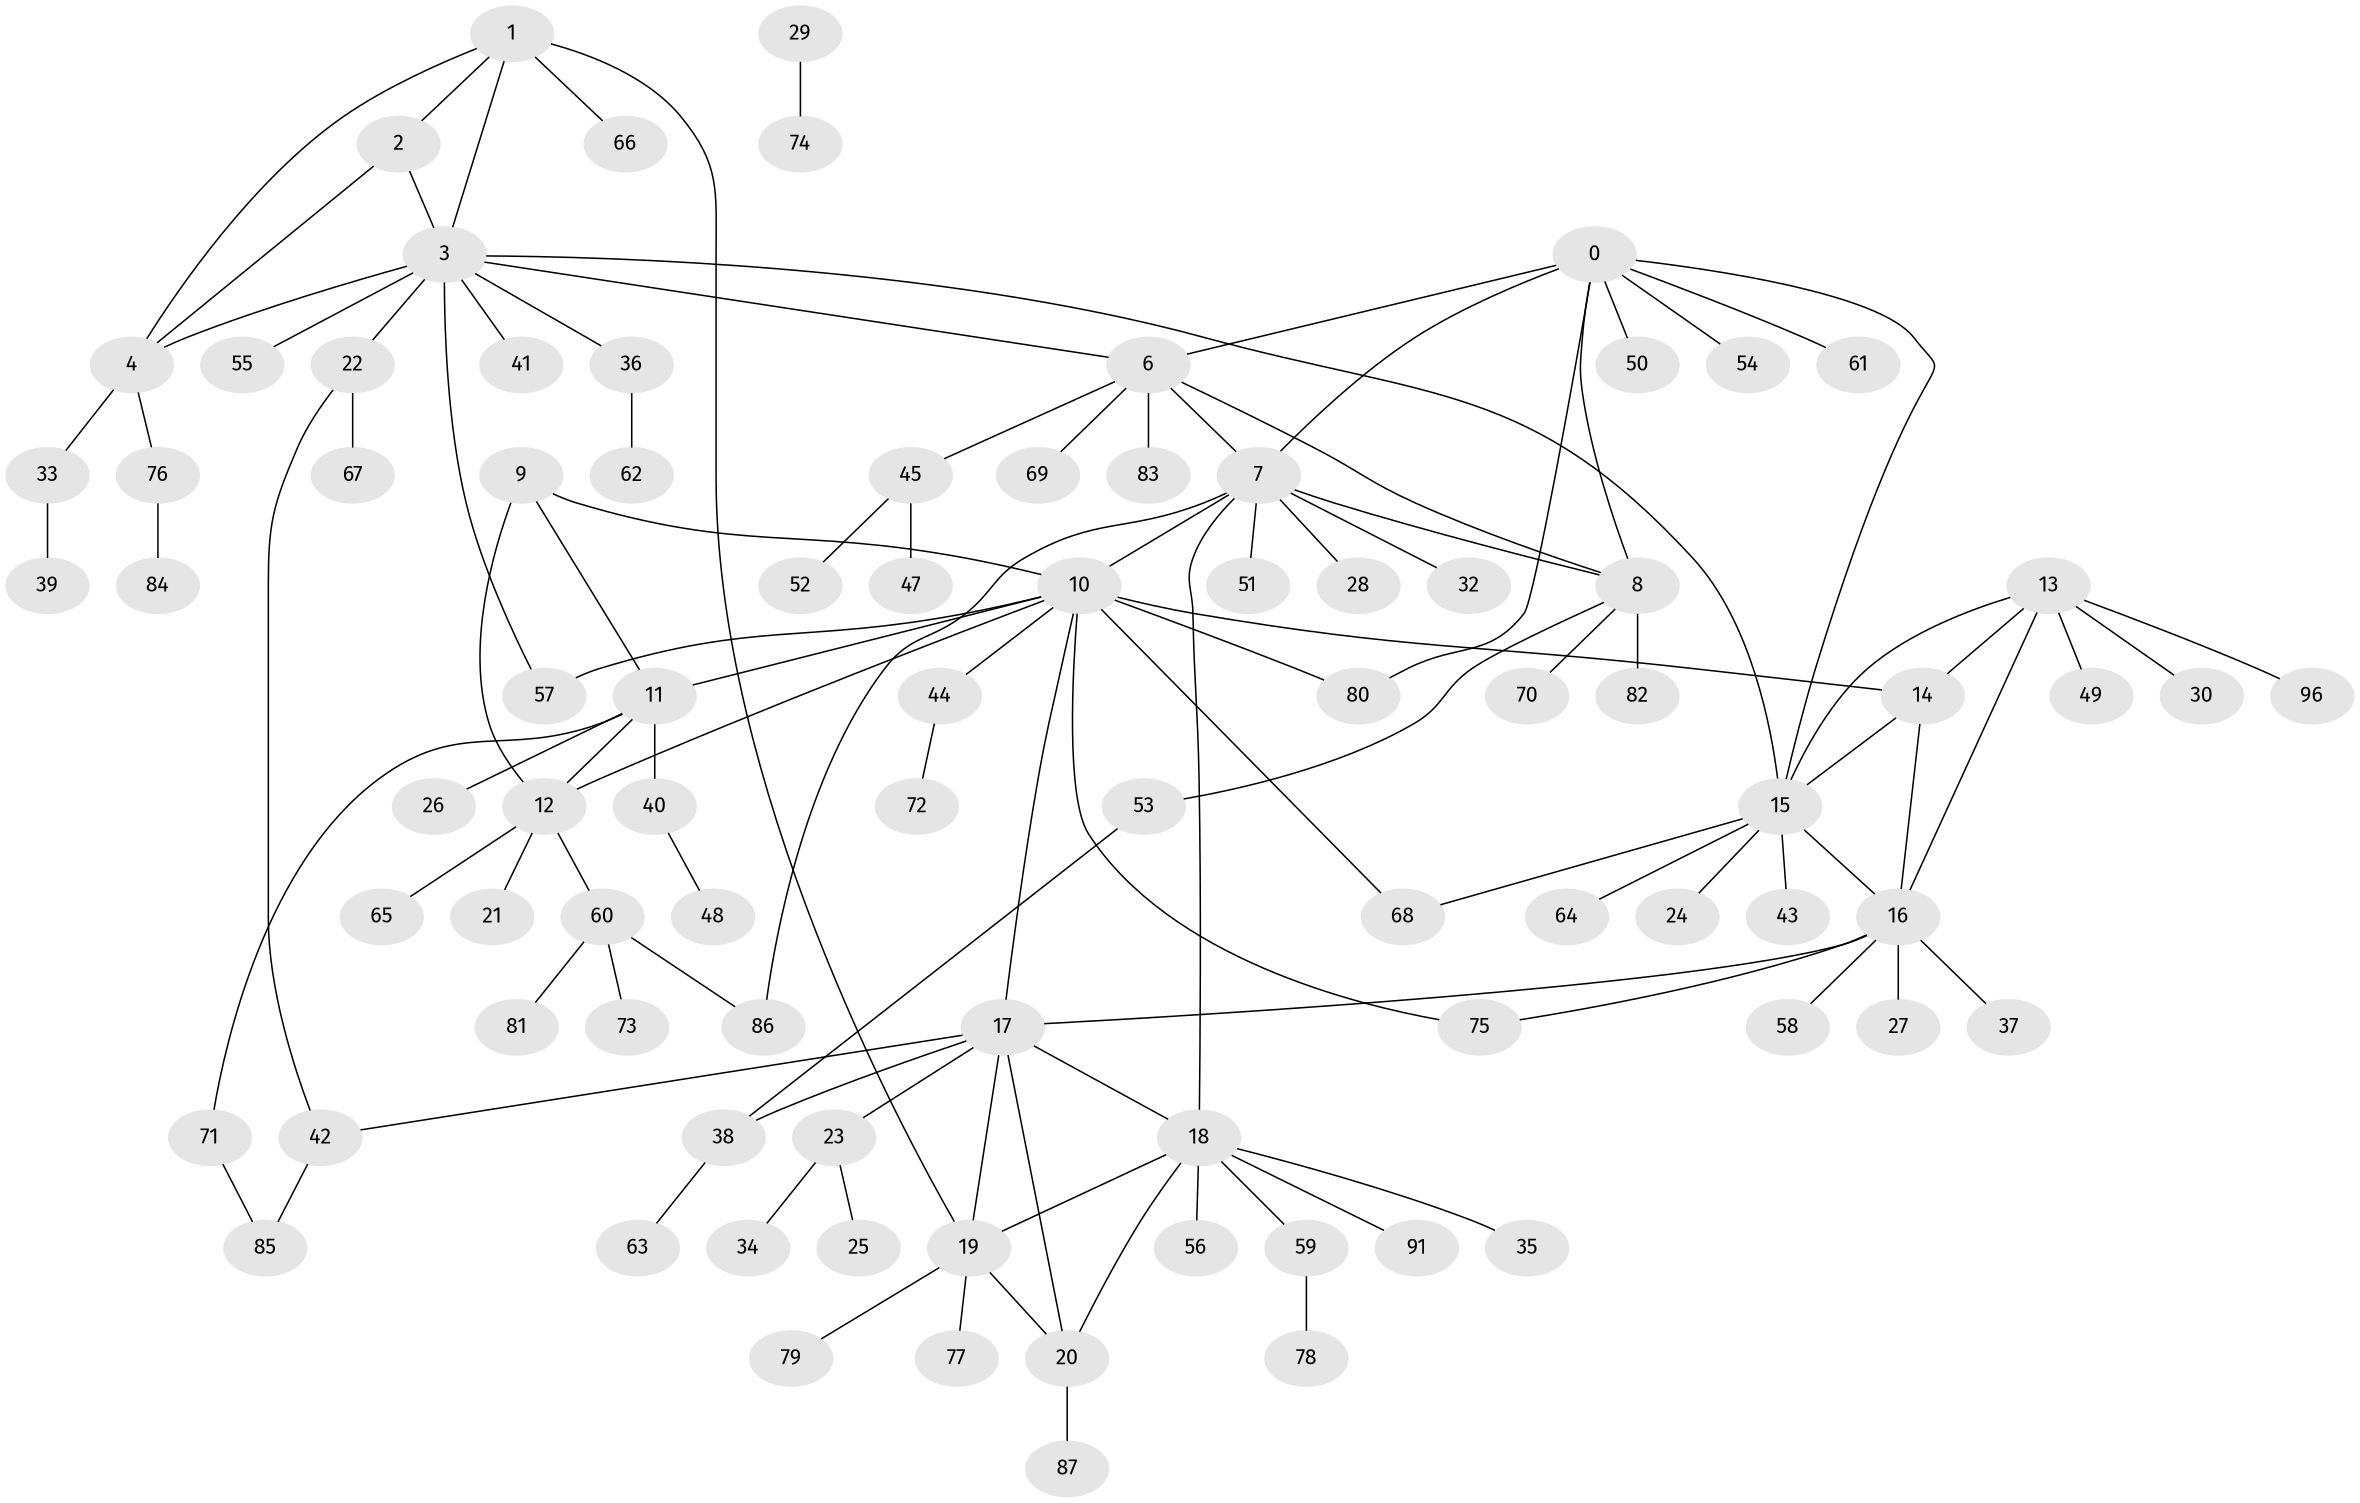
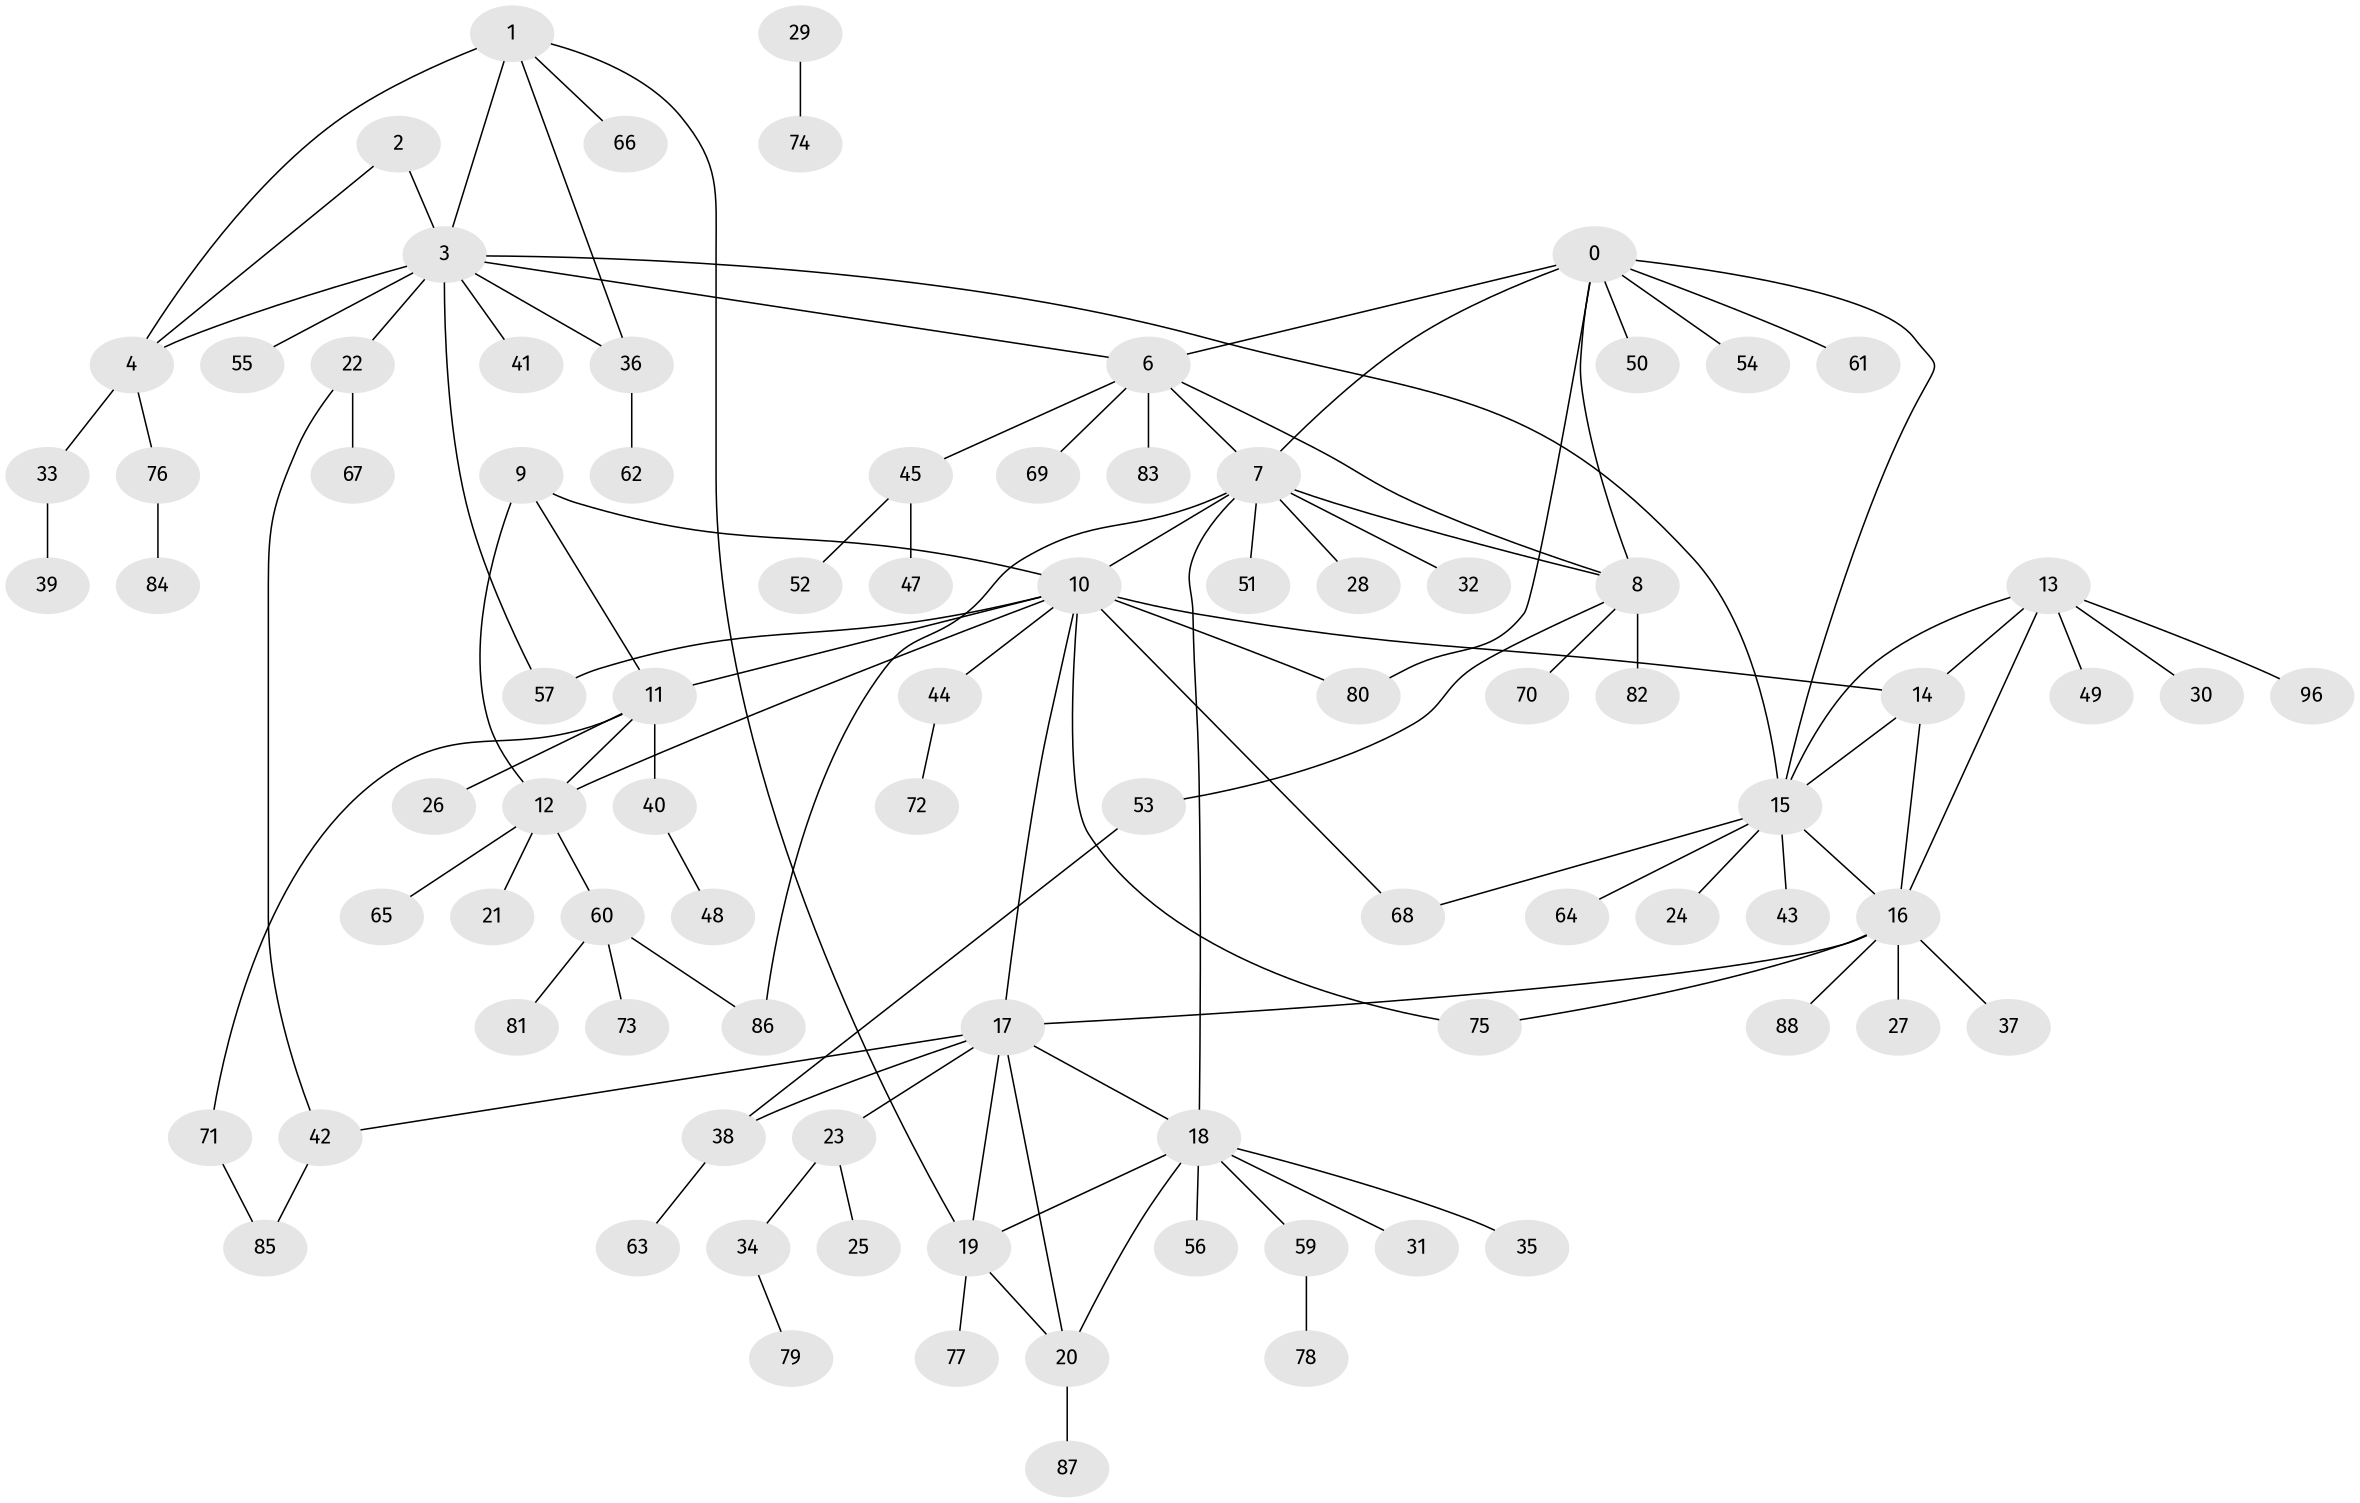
edge "1" -- "2": now "1" -- "36"
node "58": label "58" -> "88"
node "91": label "91" -> "31"
edge "19" -- "79": now "34" -- "79"
